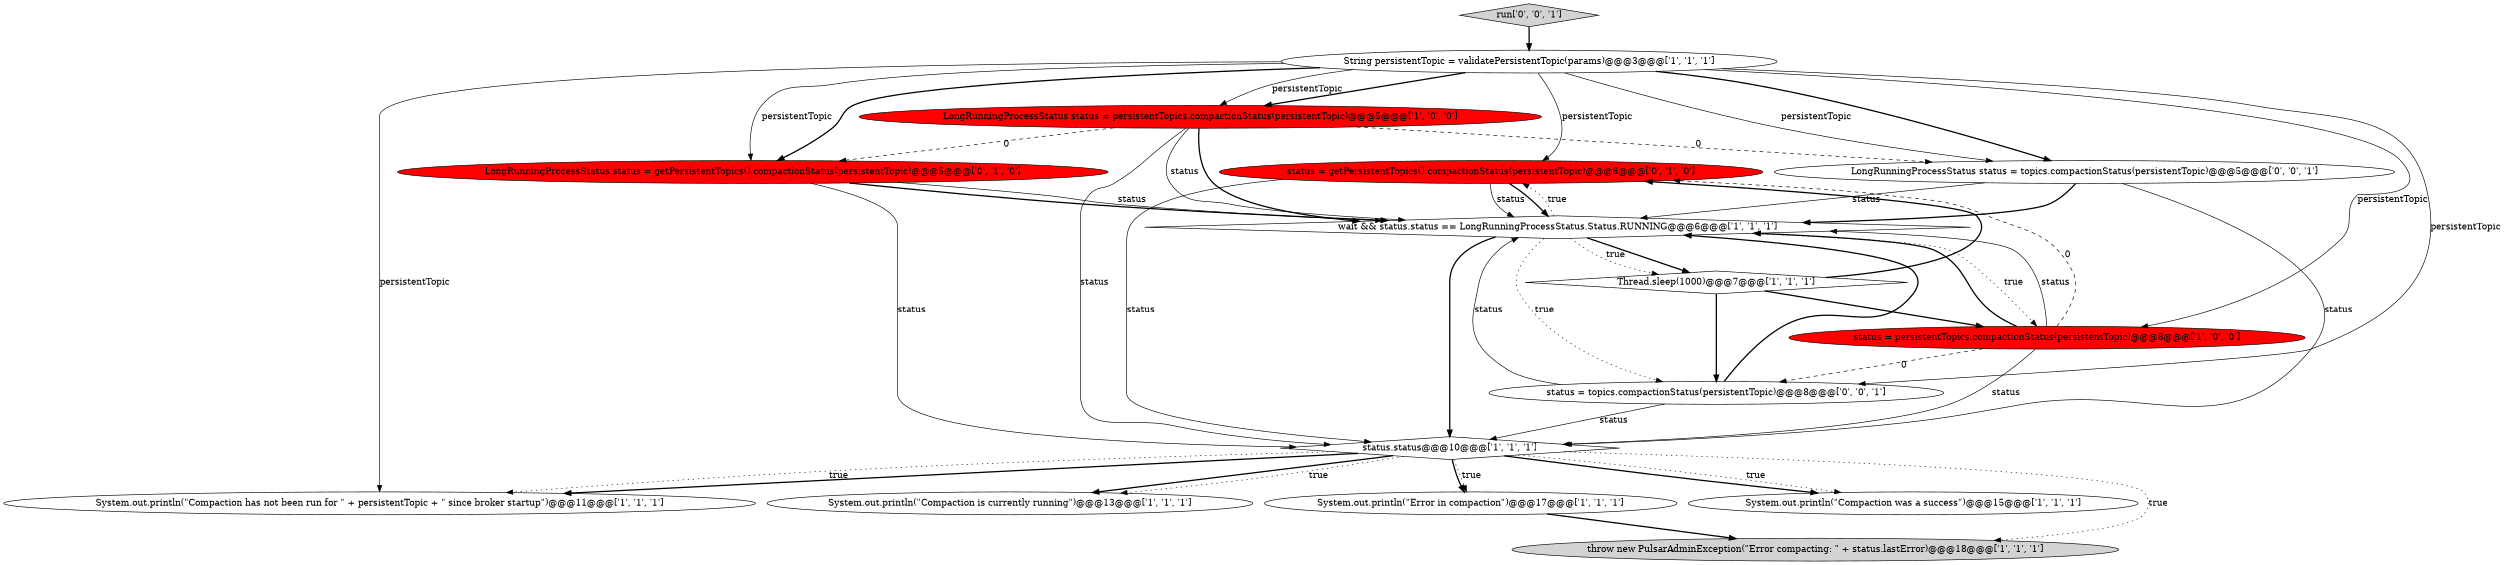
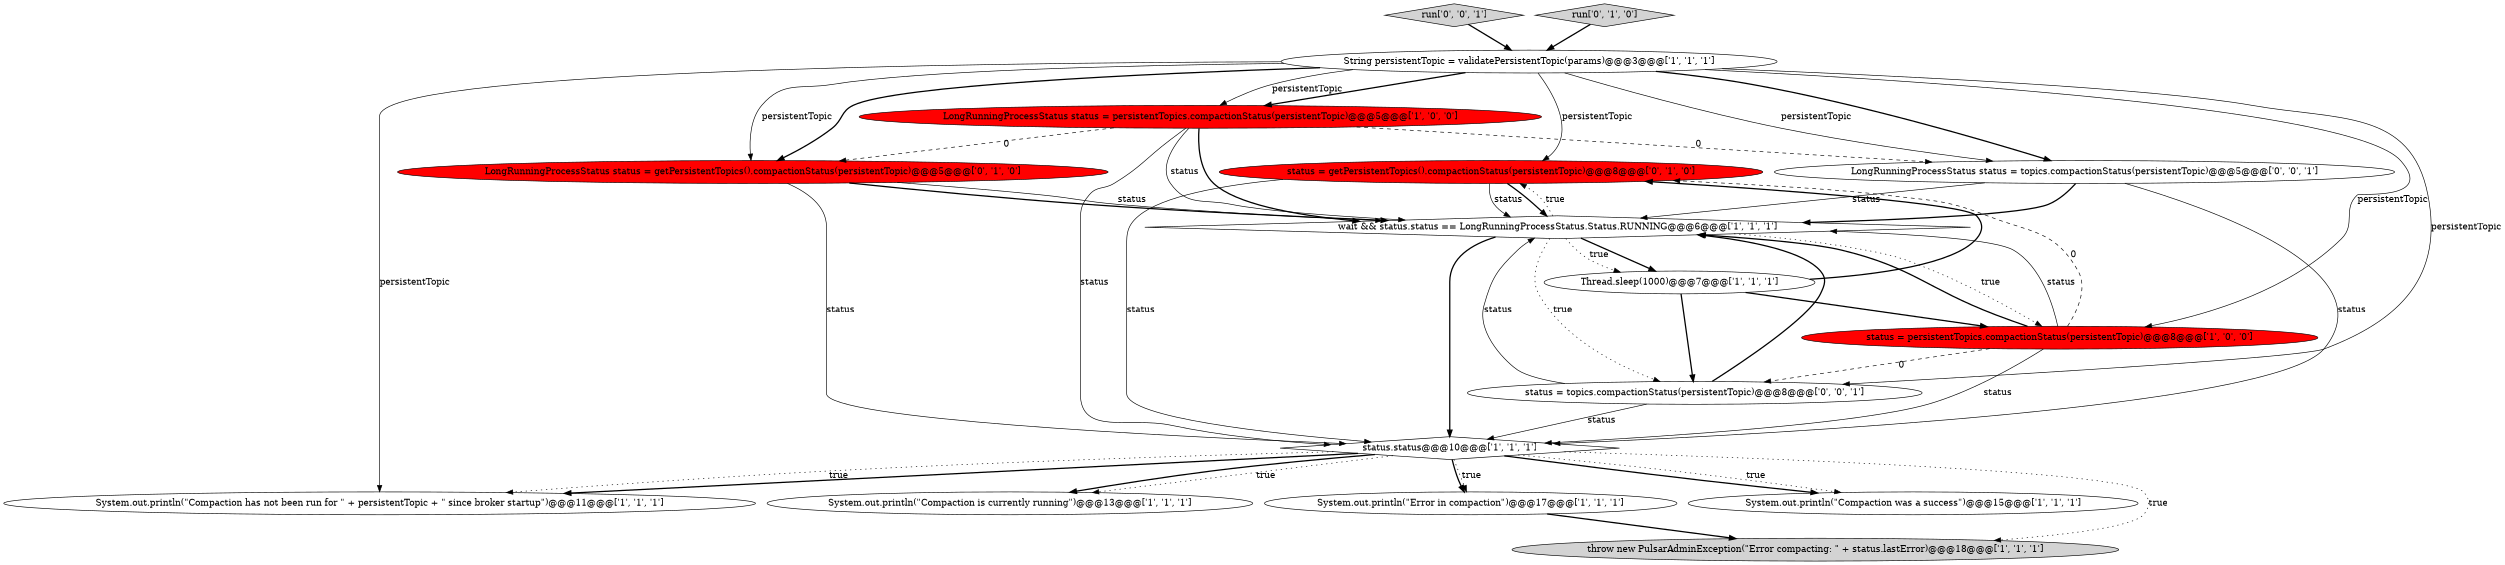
node "run['0', '1', '0']": added
node "Thread.sleep(1000)@@@7@@@['1', '1', '1']": shape diamond -> ellipse
